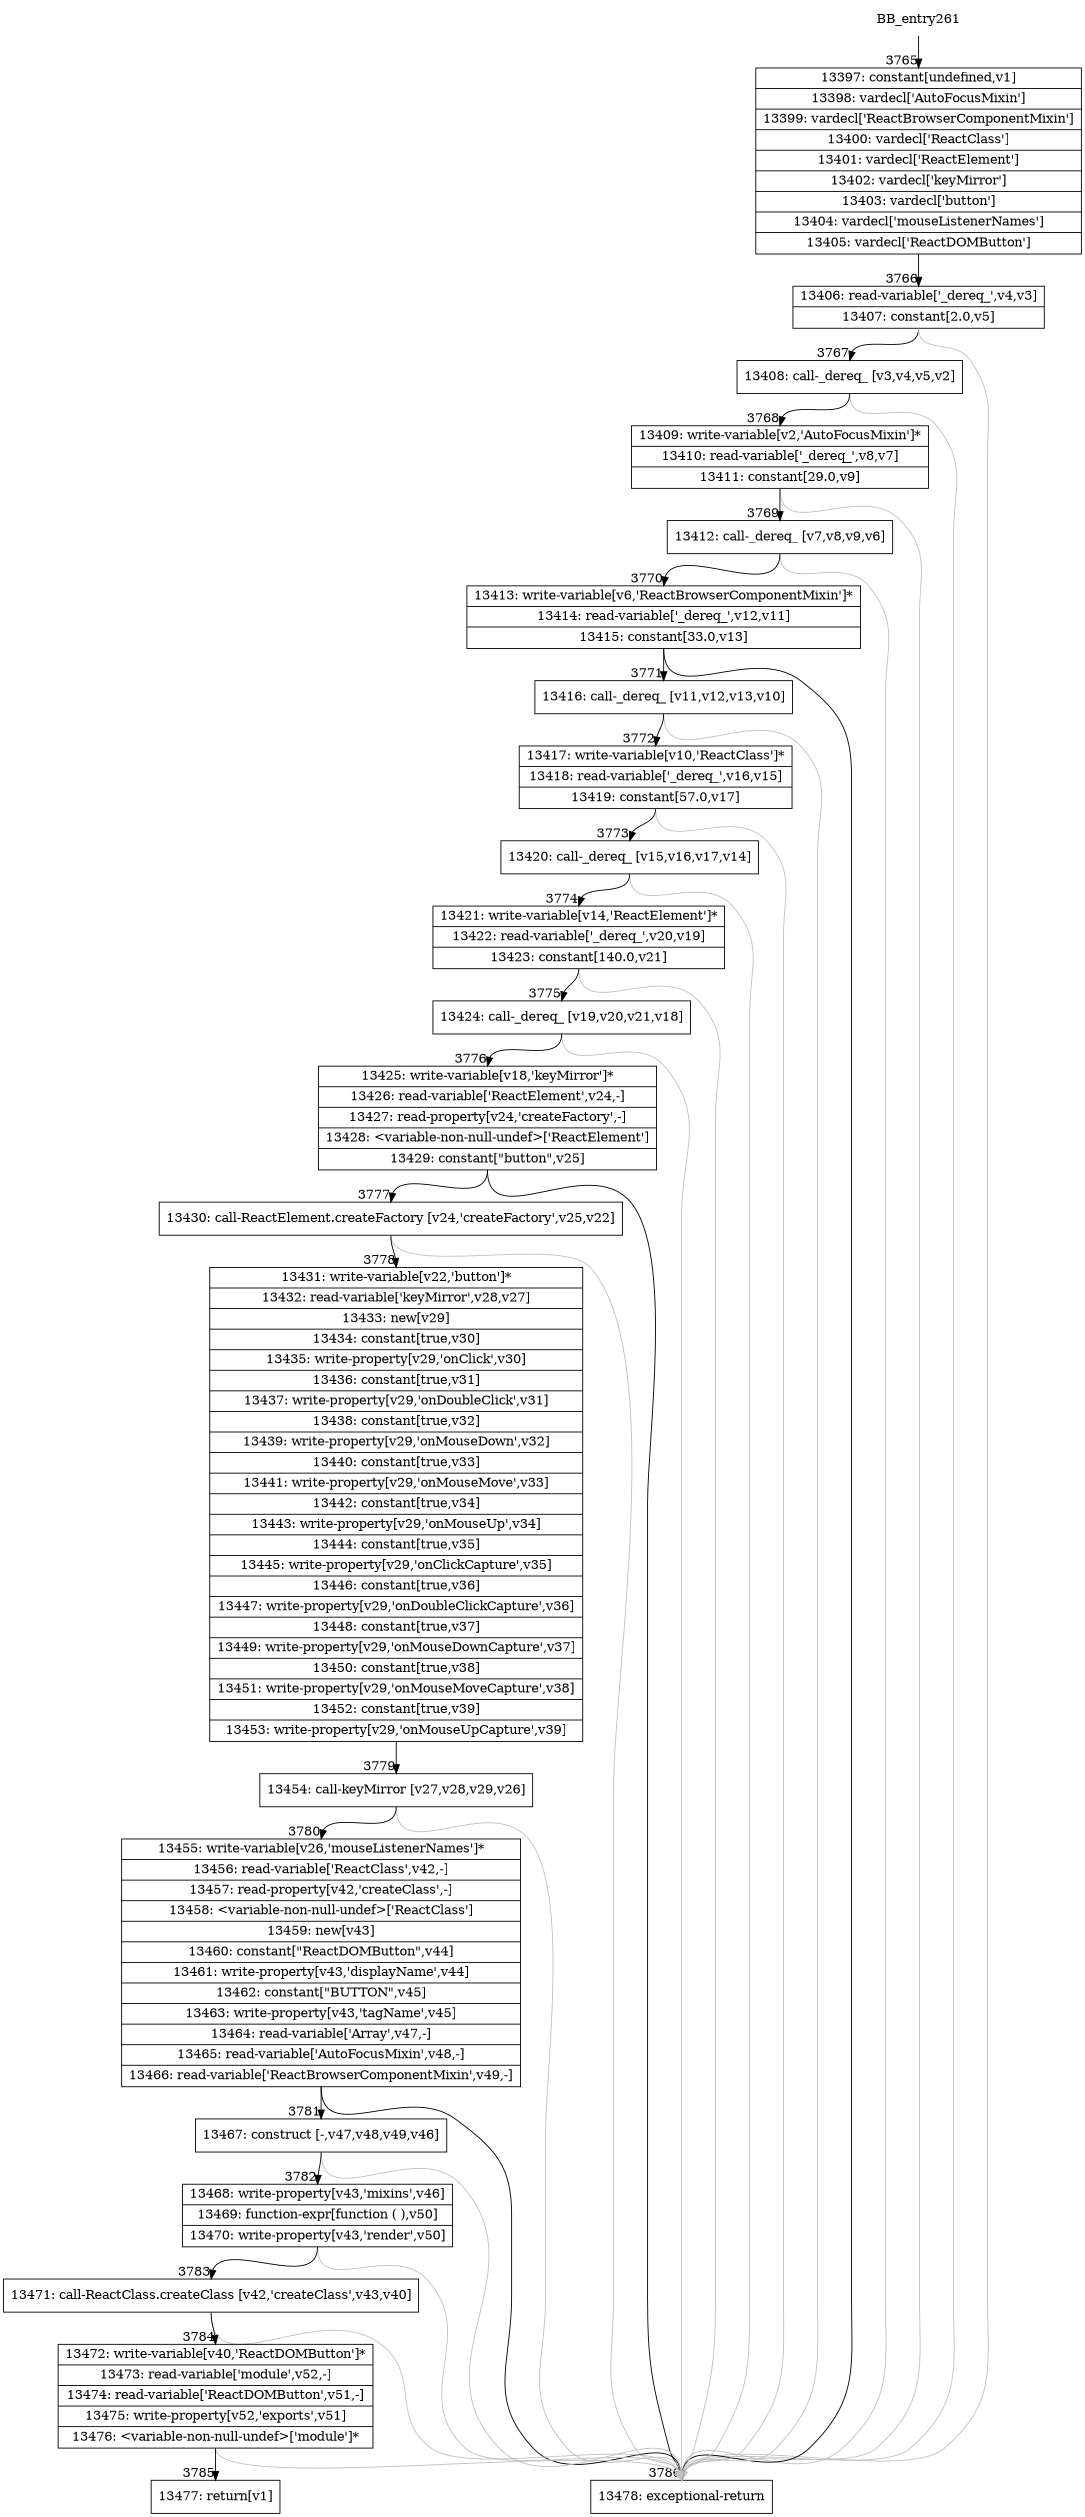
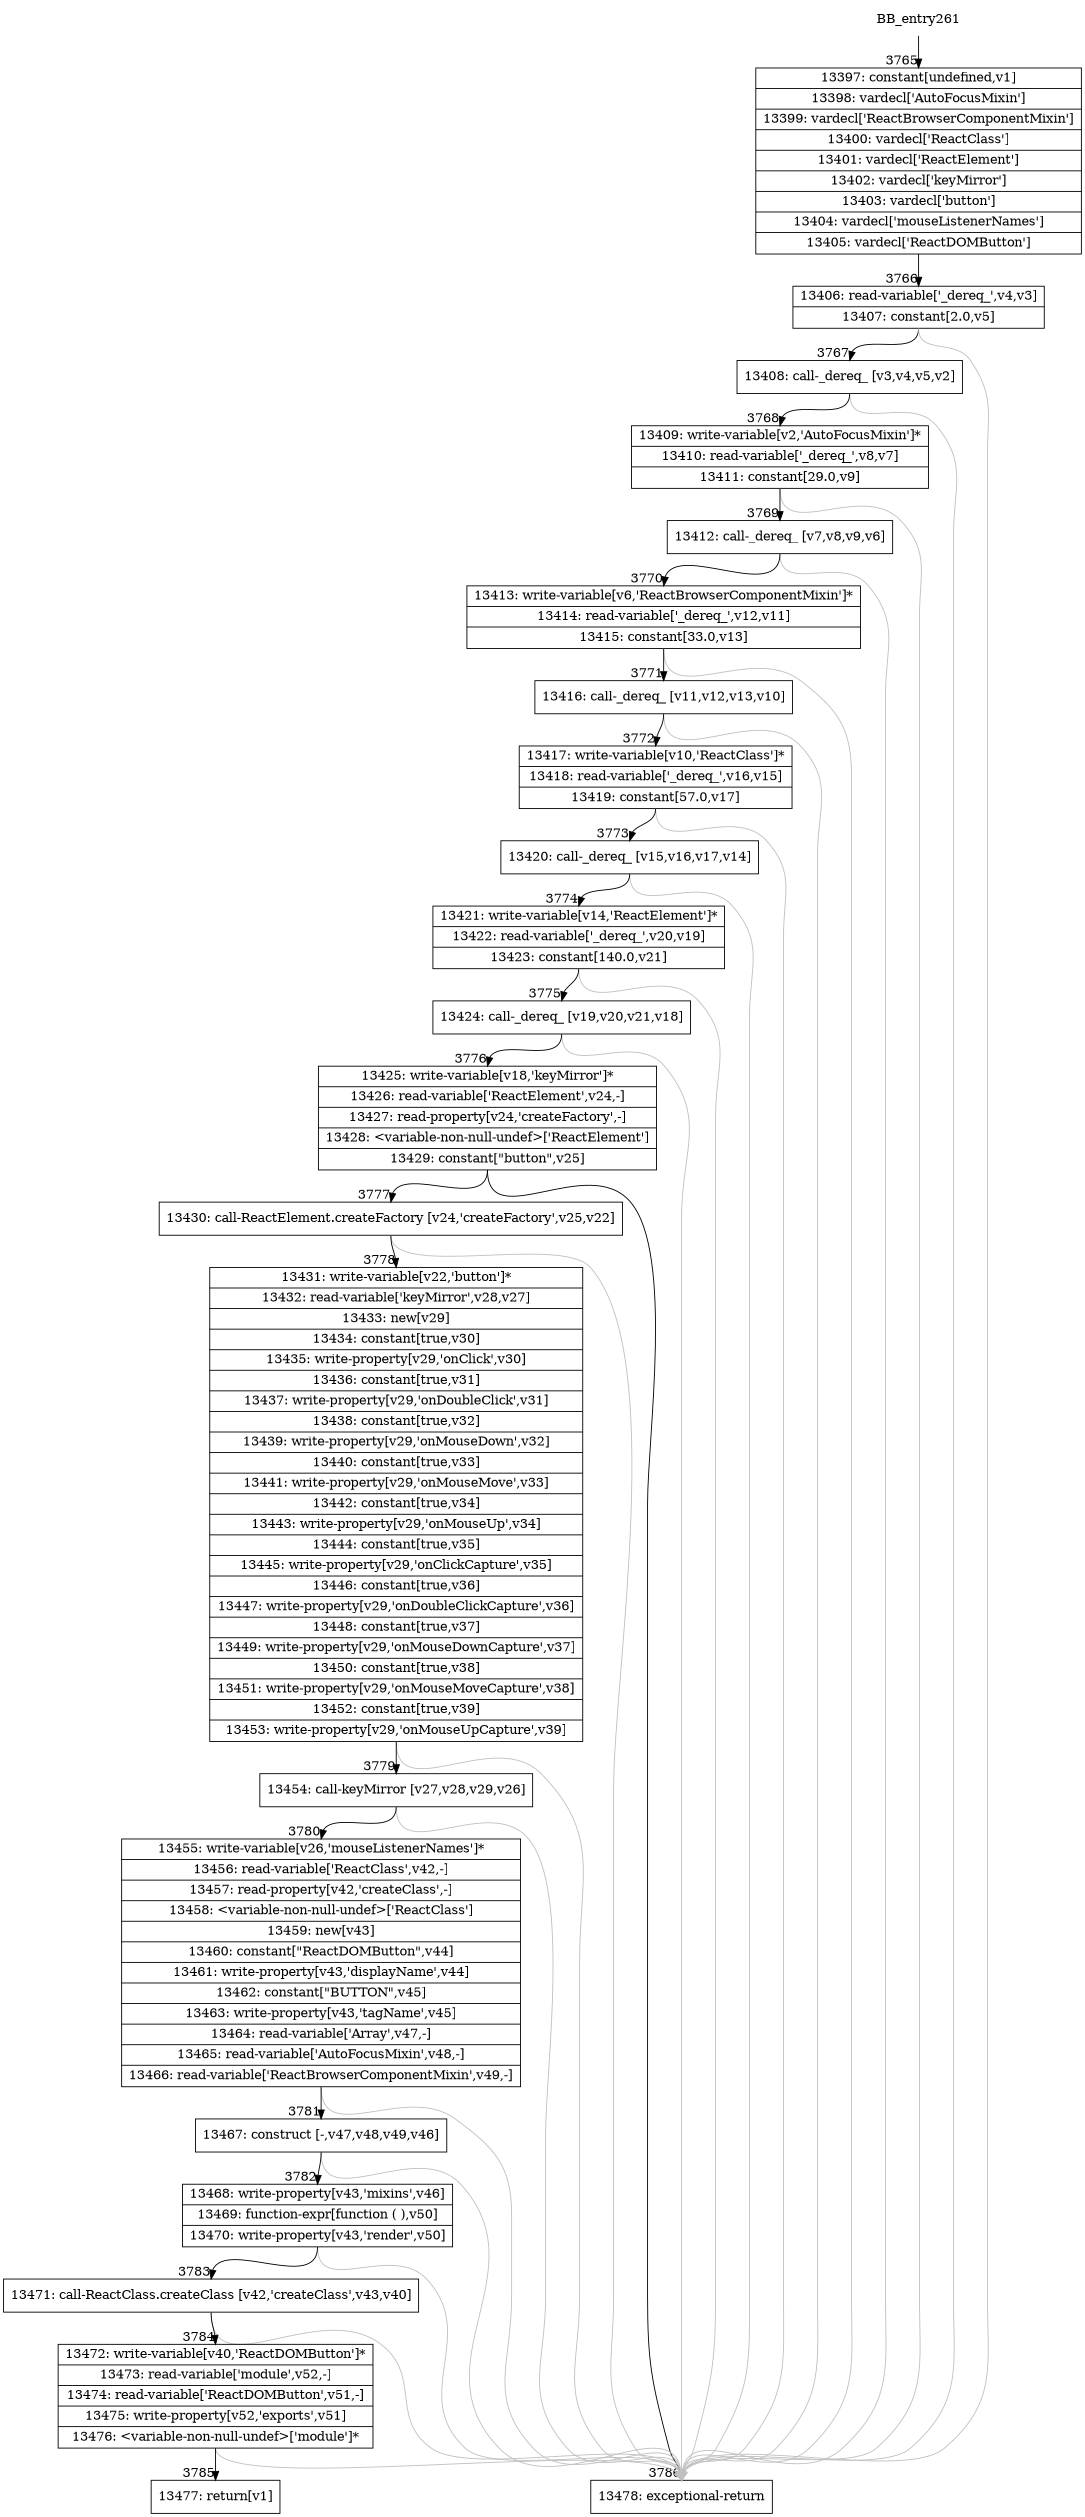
edge "13413: write-variable[v6,'ReactBrowserComponentMixin']*" -> "13478: exceptional-return": color black -> gray
edge "13431: write-variable[v22,'button']*" -> "13478: exceptional-return": added
edge "13455: write-variable[v26,'mouseListenerNames']*" -> "13478: exceptional-return": color black -> gray
